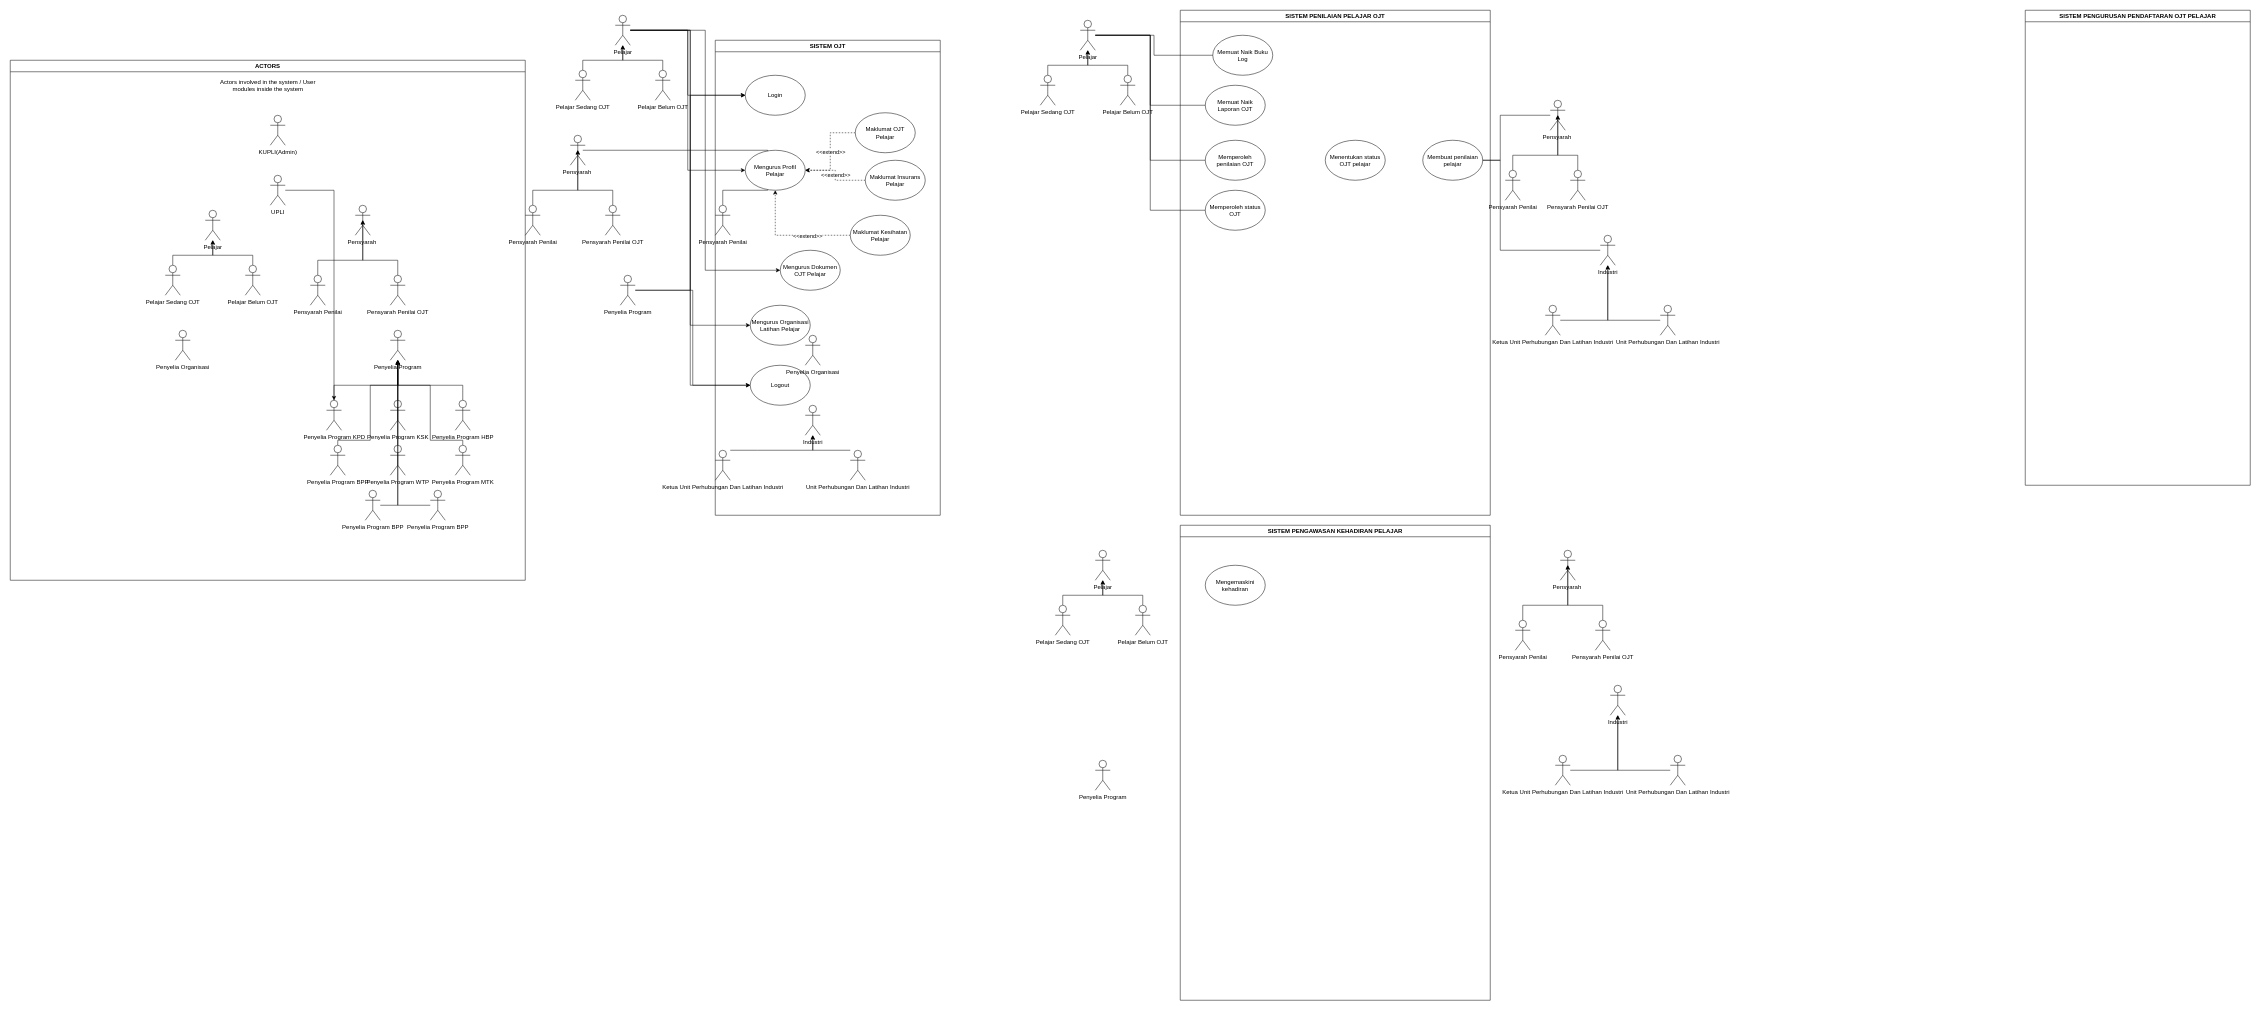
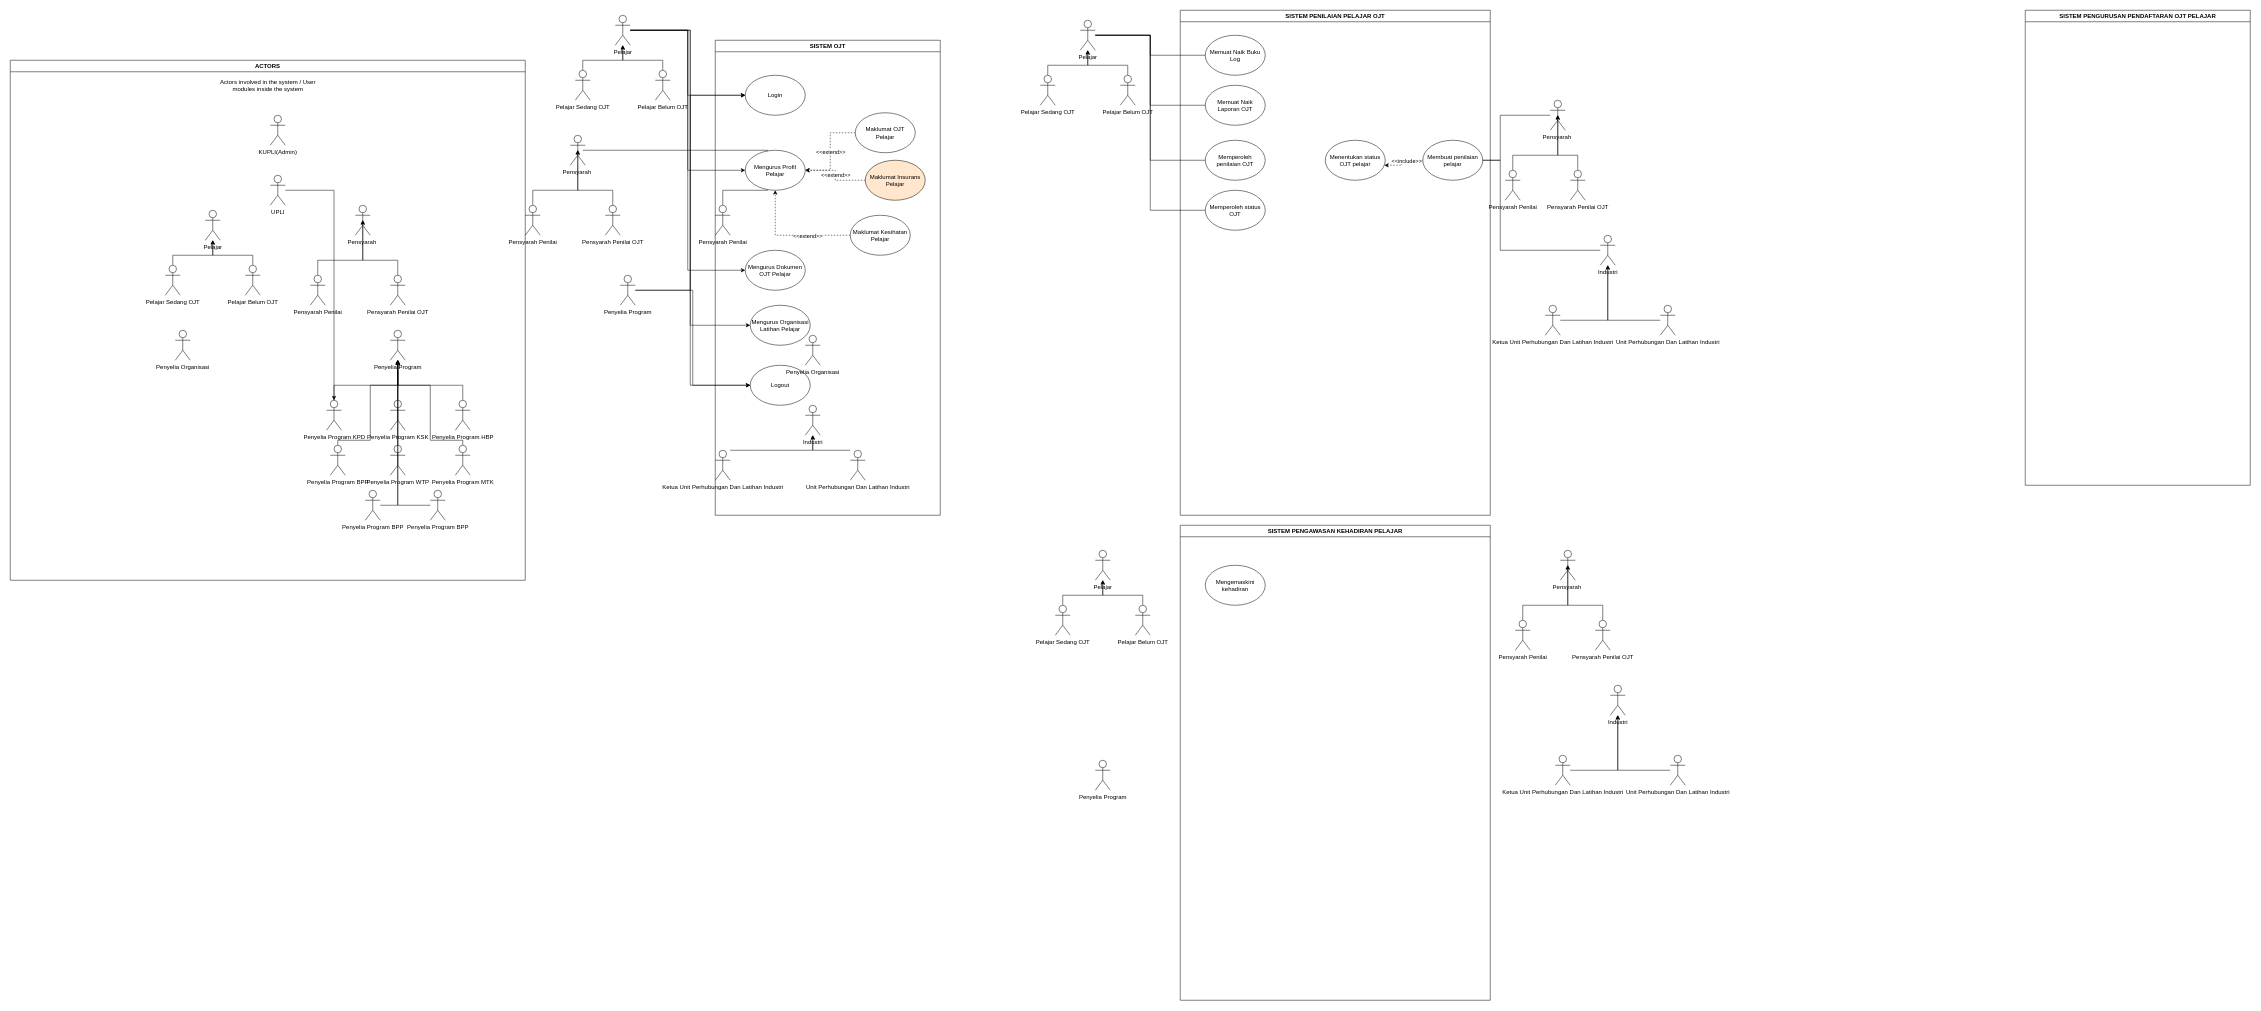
node "Memuat Naik Buku Log": moved (1243, 55) -> (1235, 55)
edge "Membuat penilaian pelajar" -> "Menentukan status OJT pelajar": added, label "<<include>>"
node "Maklumat Insurans Pelajar": fillcolor #ffffff -> #ffe6cc
node "Mengurus Dokumen OJT Pelajar": moved (810, 270) -> (775, 270)
